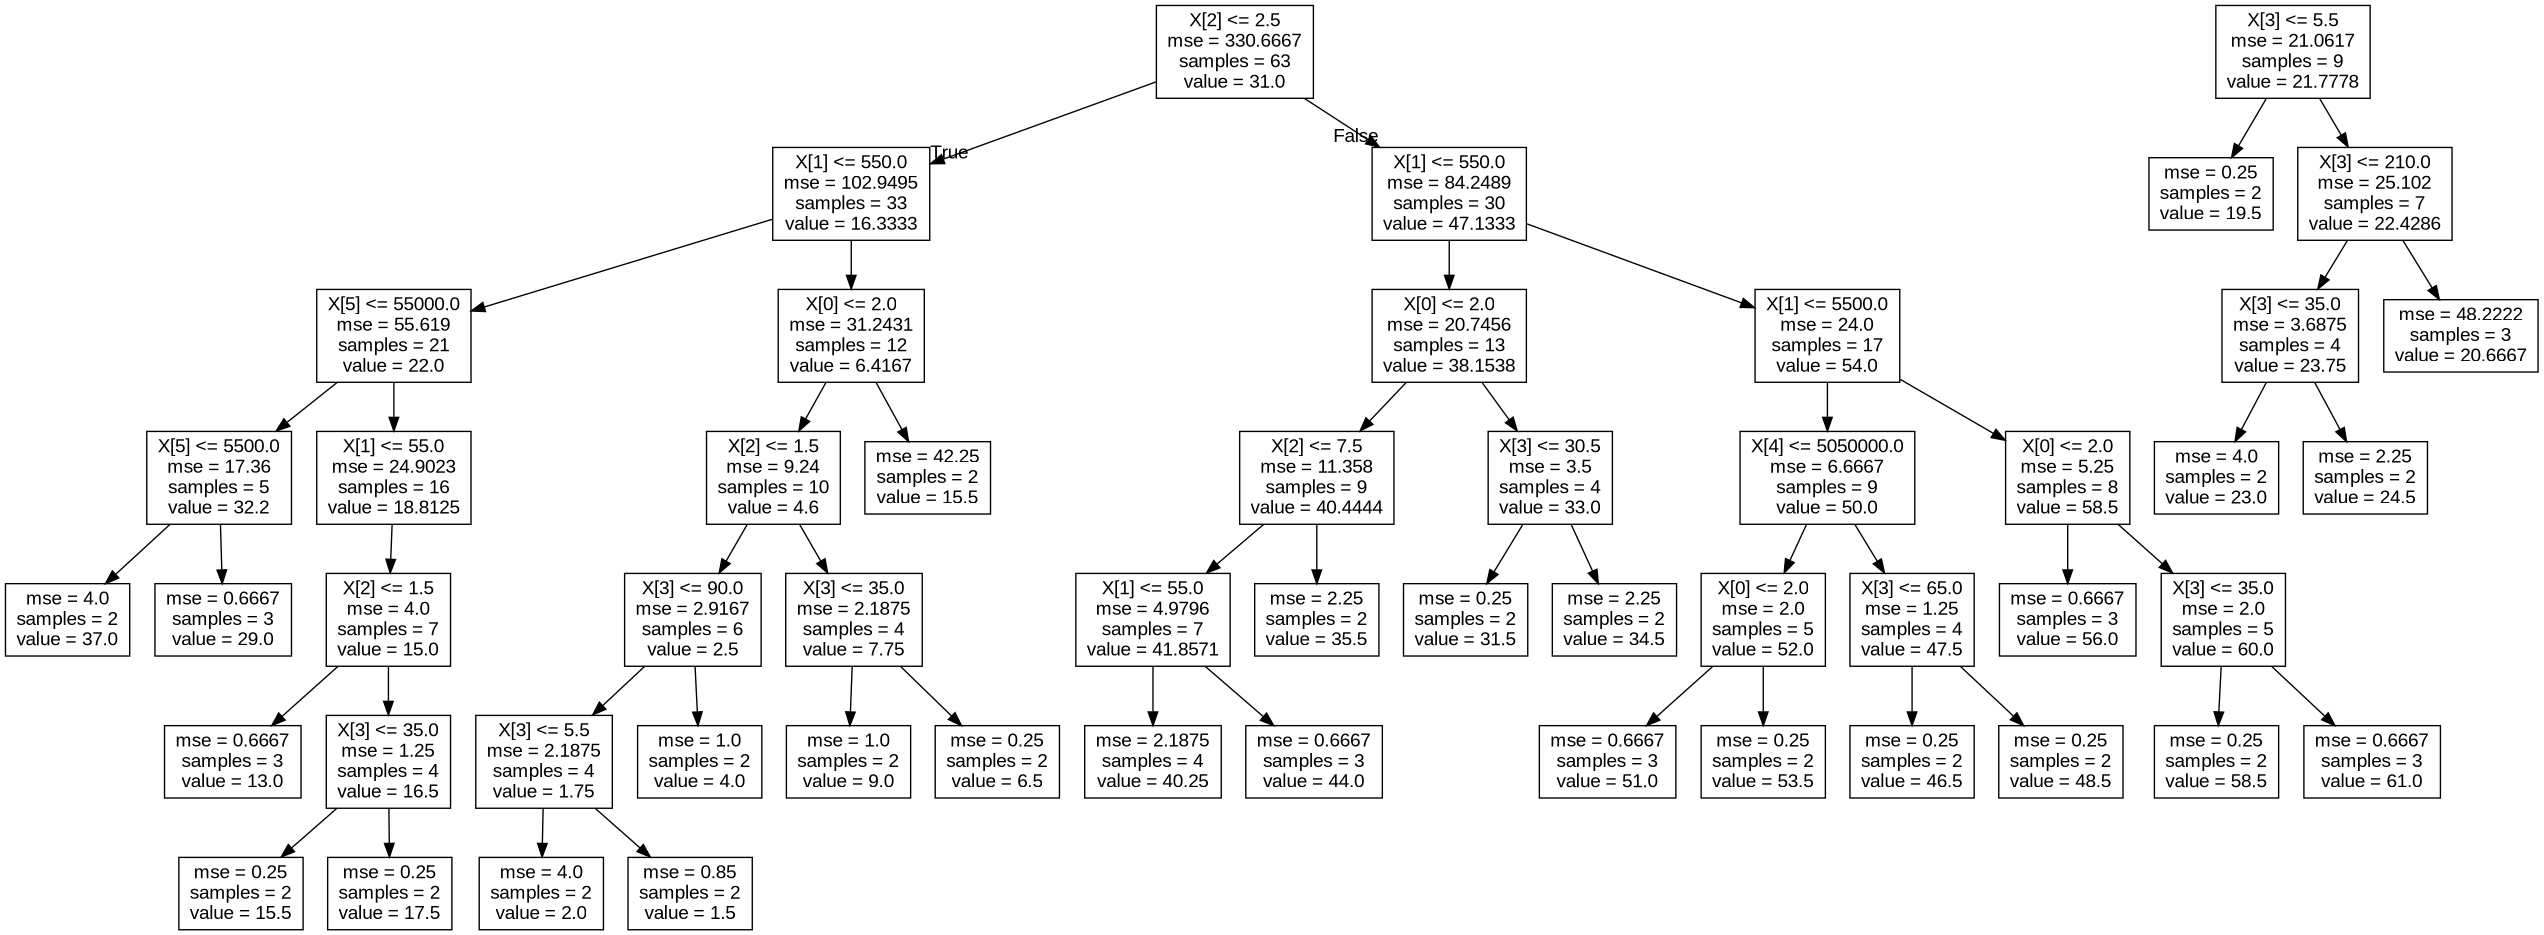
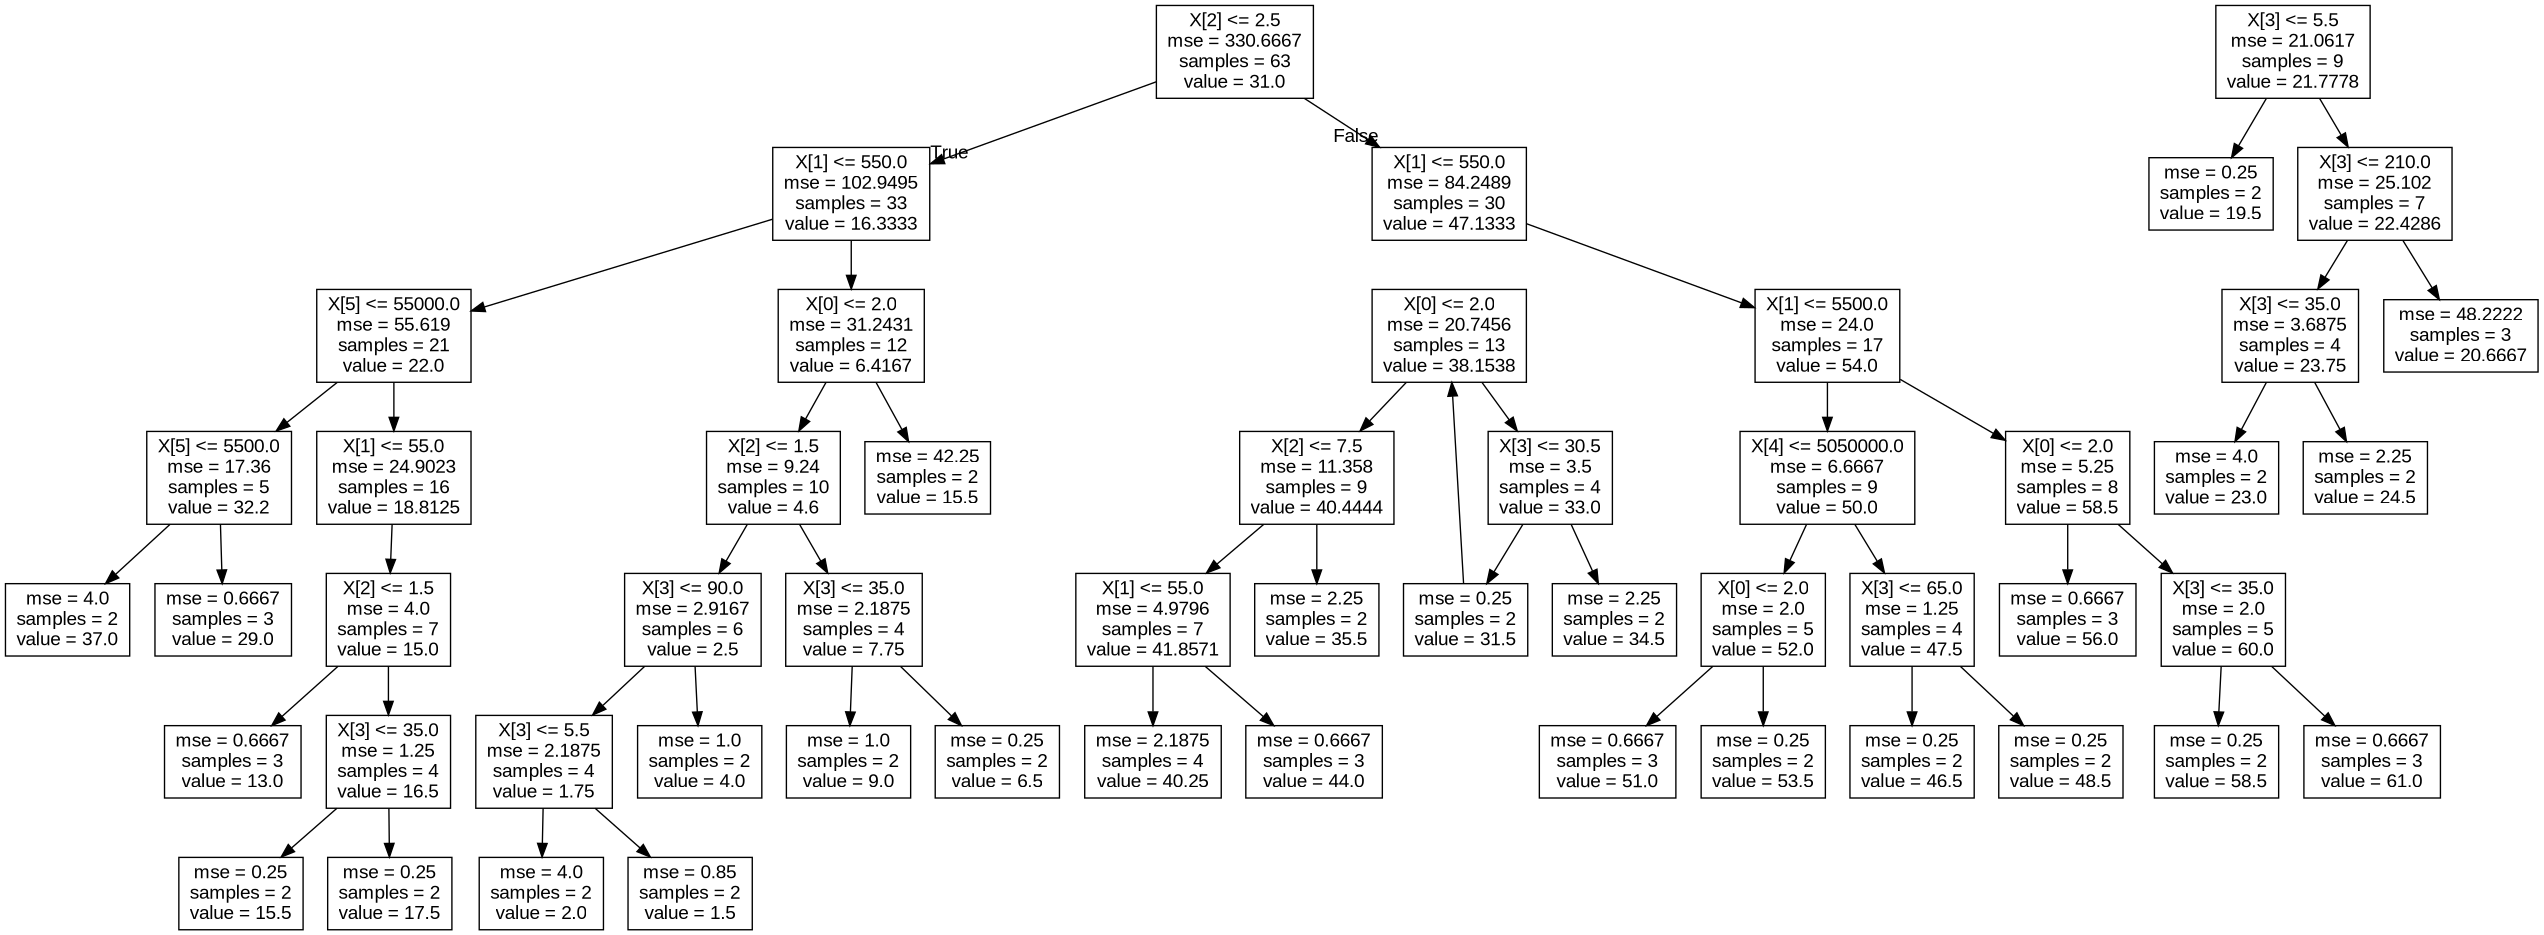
edge "X[1] <= 550.0 mse = 84.2489 samples = 30 value = 47.1333" -> "X[0] <= 2.0 mse = 20.7456 samples = 13 value = 38.1538": now "mse = 0.25 samples = 2 value = 31.5" -> "X[0] <= 2.0 mse = 20.7456 samples = 13 value = 38.1538"
